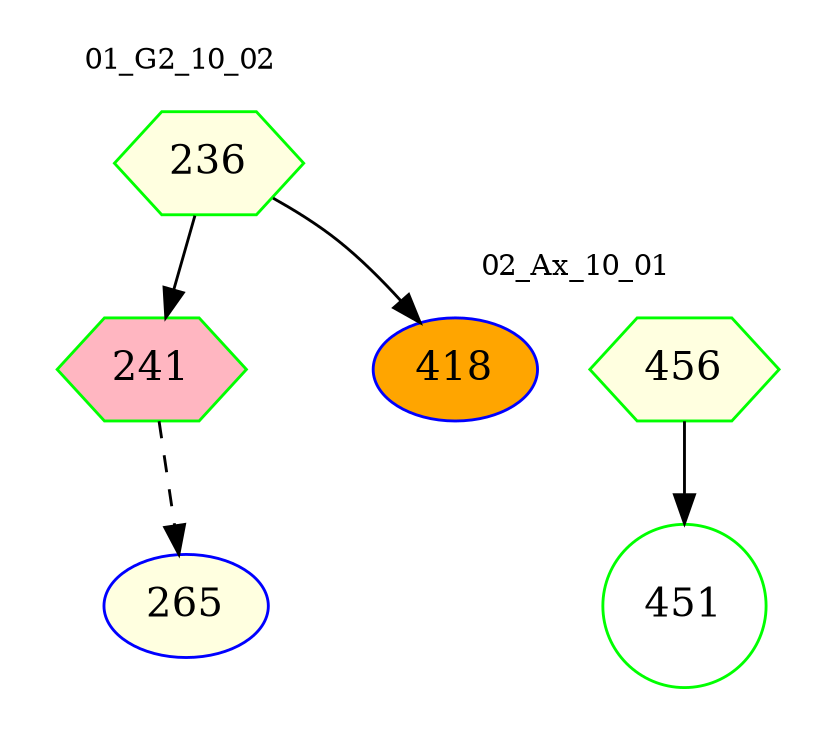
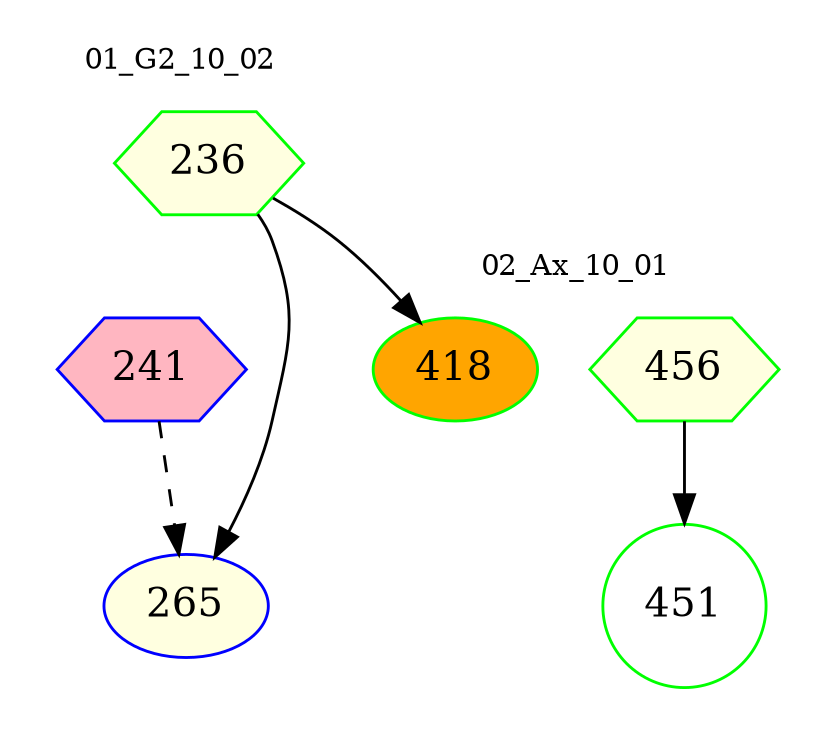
edge "236" -> "241": now "236" -> "265"
node "241": color green -> blue
node "418": color blue -> green
